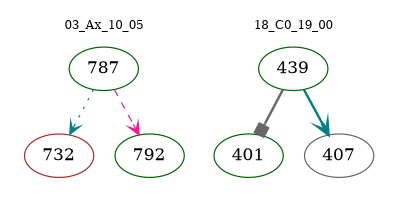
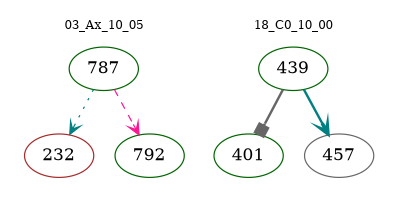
cluster "18_C0_19_00": label "18_C0_19_00" -> "18_C0_10_00"
node "732": label "732" -> "232"
node "407": label "407" -> "457"
